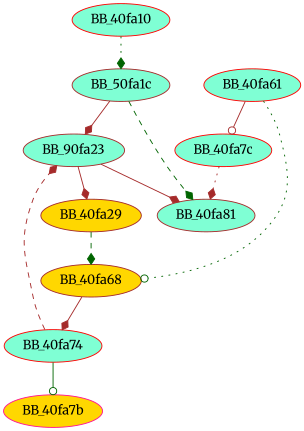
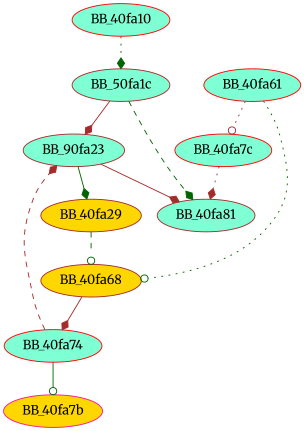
edge "BB_40fa61" -> "BB_40fa7c": style solid -> dotted
edge "BB_90fa23" -> "BB_40fa29": color brown -> darkgreen
edge "BB_40fa29" -> "BB_40fa68": arrowhead diamond -> odot
